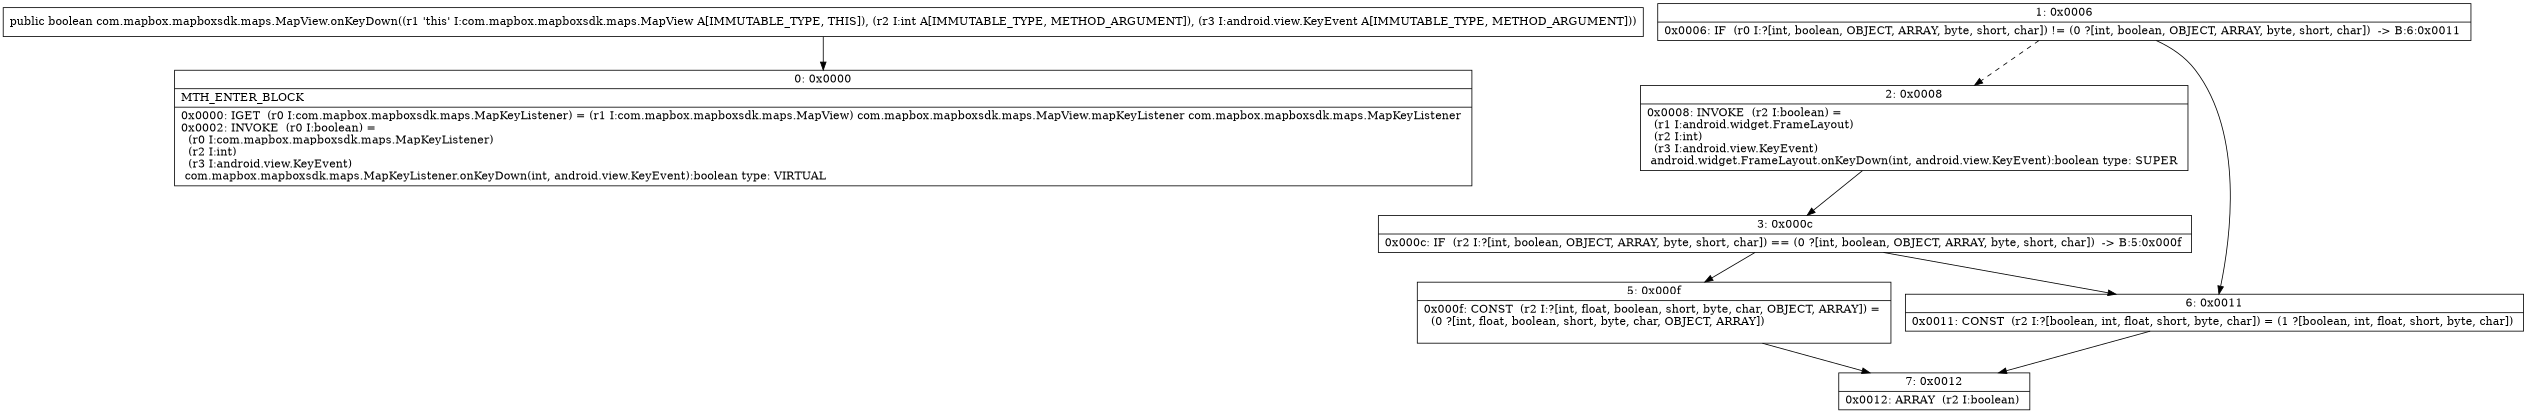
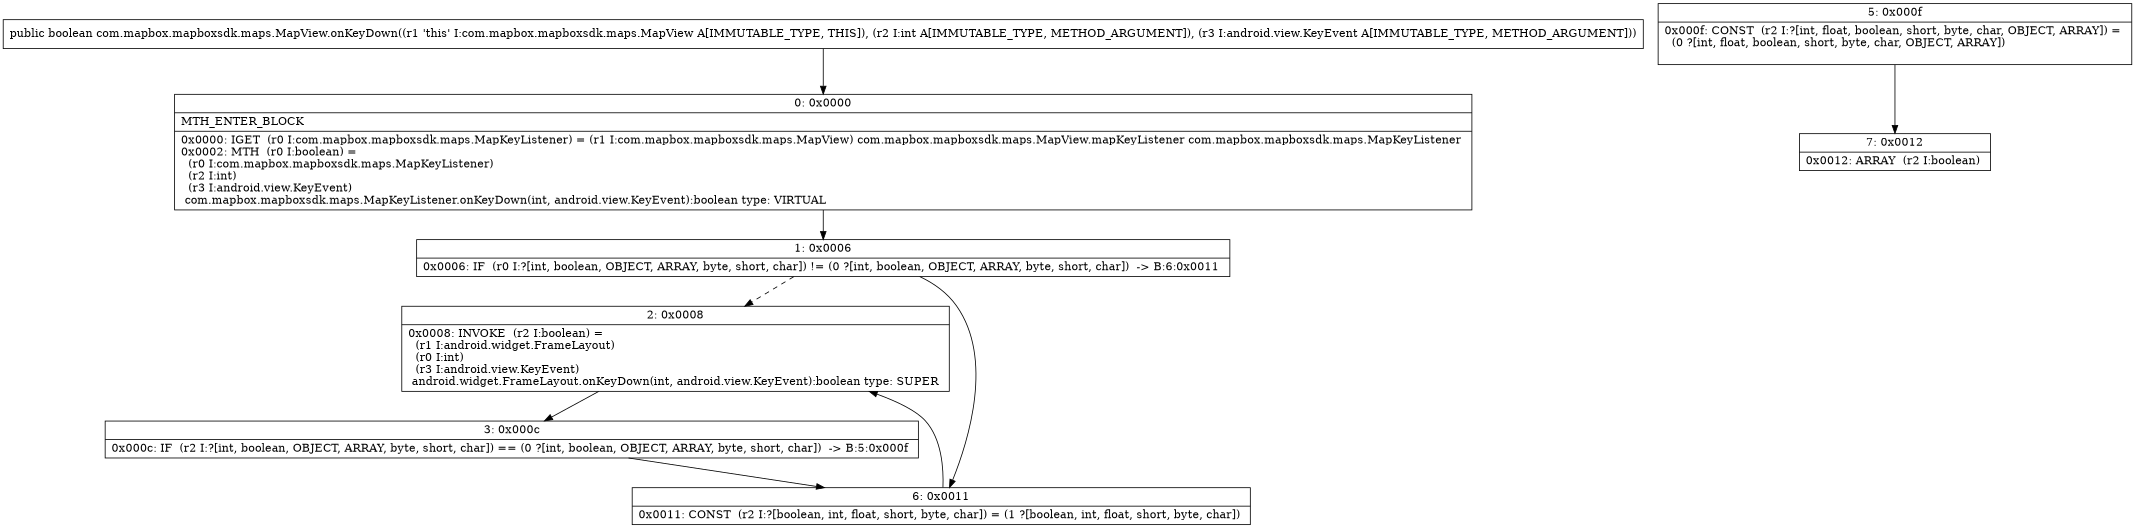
node "0: 0x0000": text "0x0002: INVOKE  (r0 I:boolean) =" -> "0x0002: MTH  (r0 I:boolean) ="
node "2: 0x0008": text "(r2 I:int)" -> "(r0 I:int)"
edge "0: 0x0000" -> "1: 0x0006": added
edge "3: 0x000c" -> "5: 0x000f": removed
edge "6: 0x0011" -> "7: 0x0012": now "6: 0x0011" -> "2: 0x0008"
